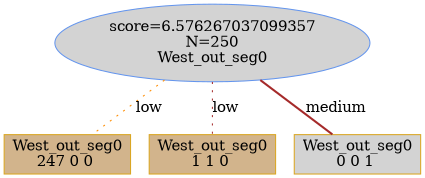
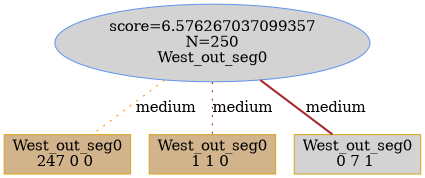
edge "score=6.576267037099357 N=250 West_out_seg0" -- "West_out_seg0 247 0 0": label "low" -> "medium"
edge "score=6.576267037099357 N=250 West_out_seg0" -- "West_out_seg0 1 1 0": label "low" -> "medium"
node "West_out_seg0 0 0 1": label "West_out_seg0 0 0 1" -> "West_out_seg0 0 7 1"
